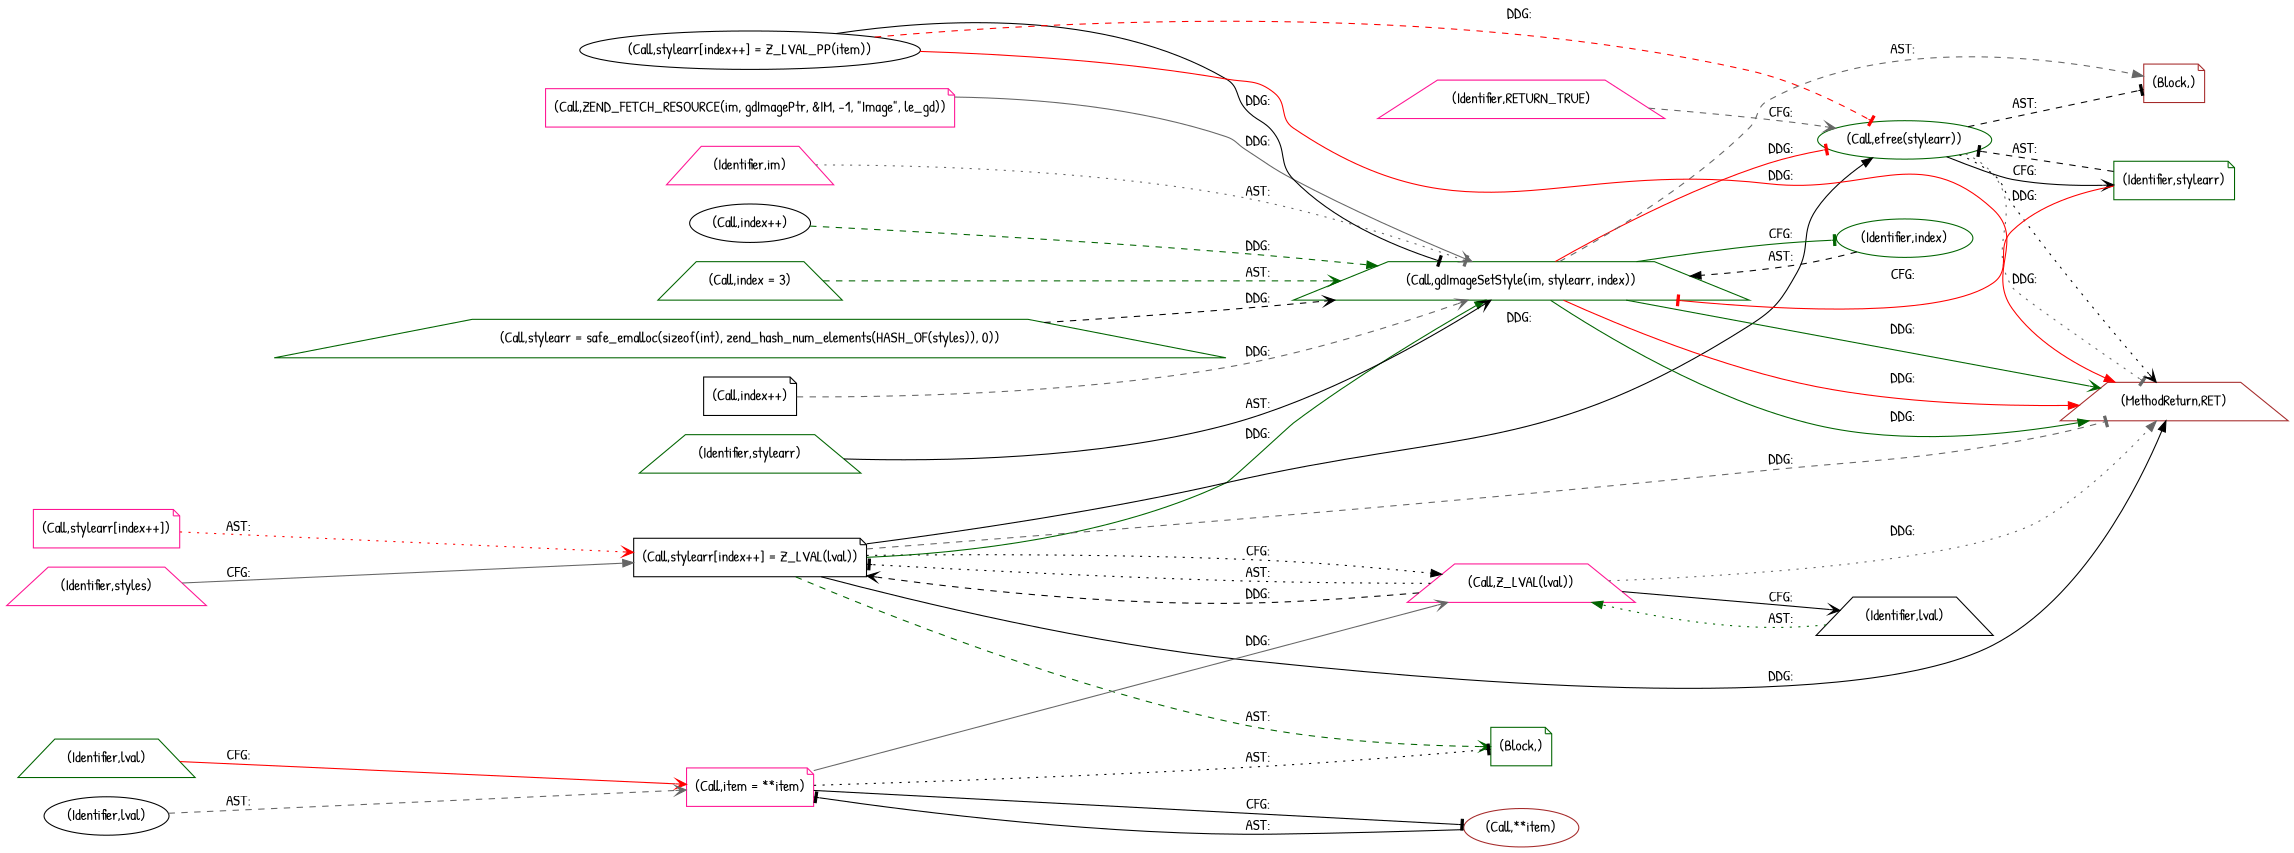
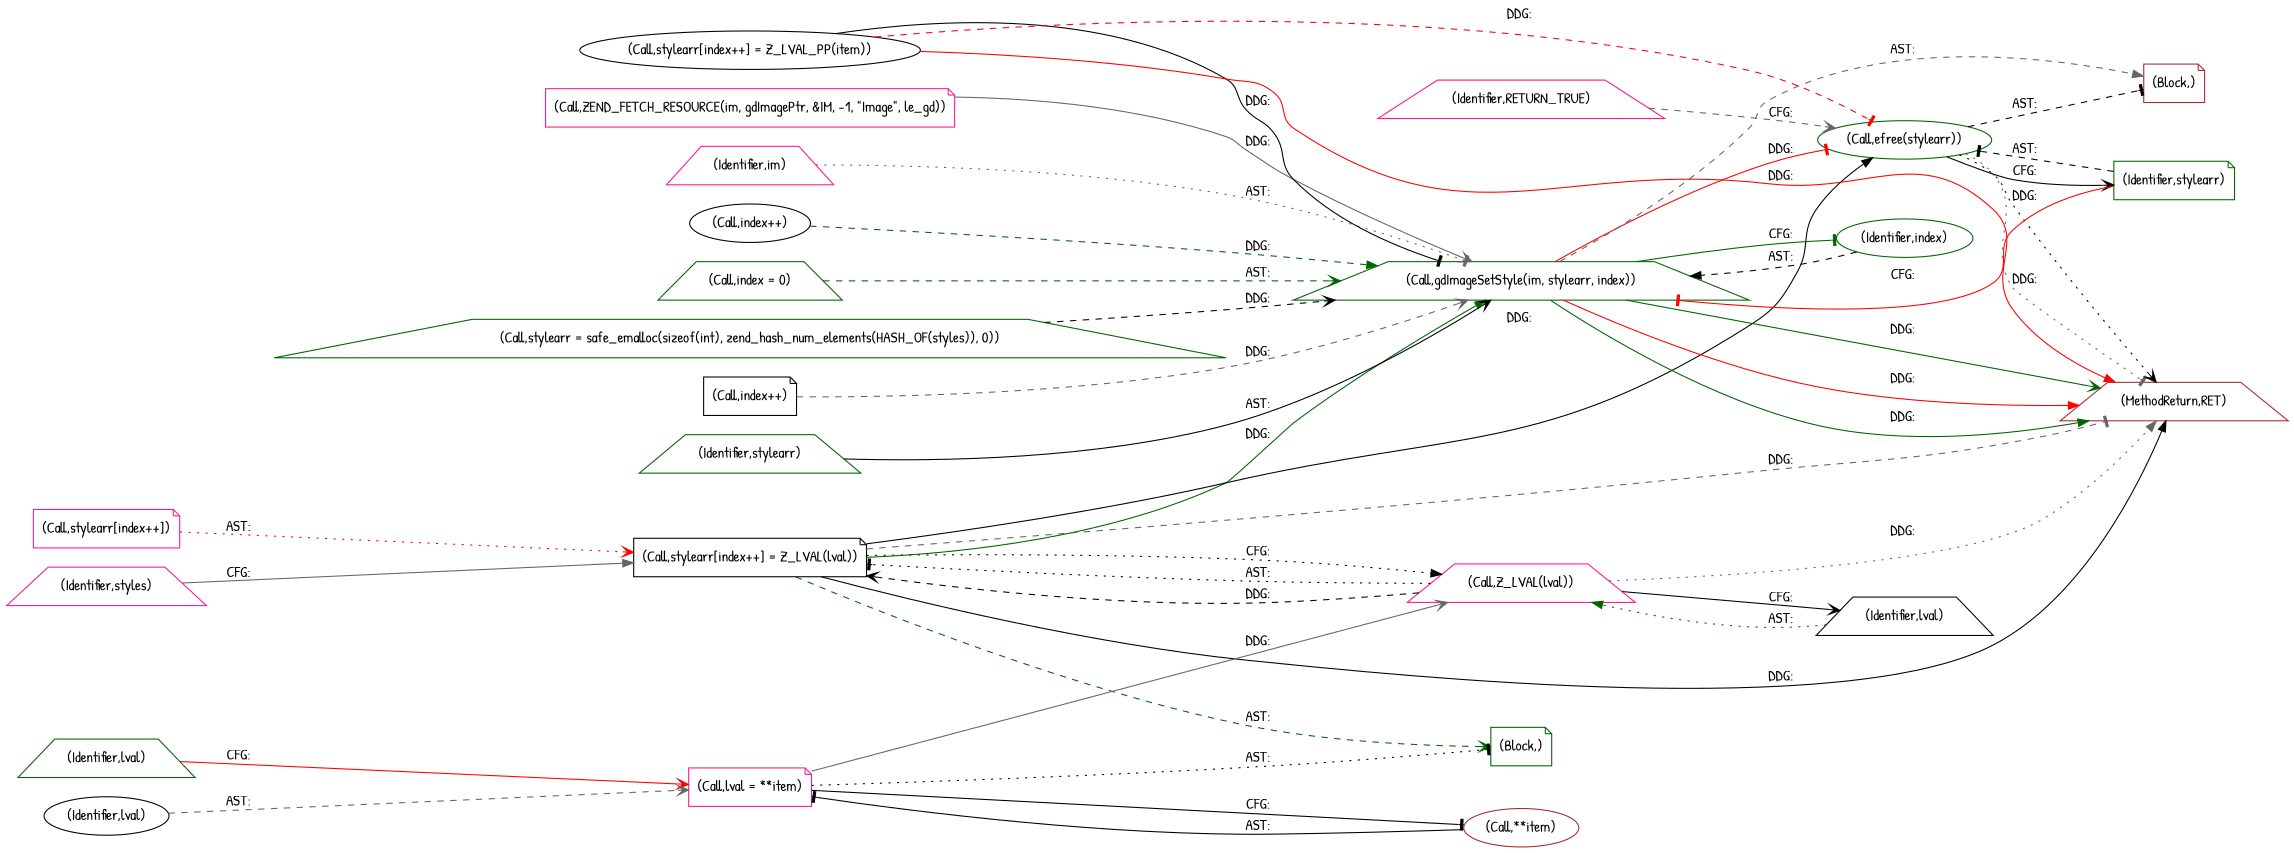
node "(Call,index = 3)": label "(Call,index = 3)" -> "(Call,index = 0)"
node "(Call,item = **item)": label "(Call,item = **item)" -> "(Call,lval = **item)"
